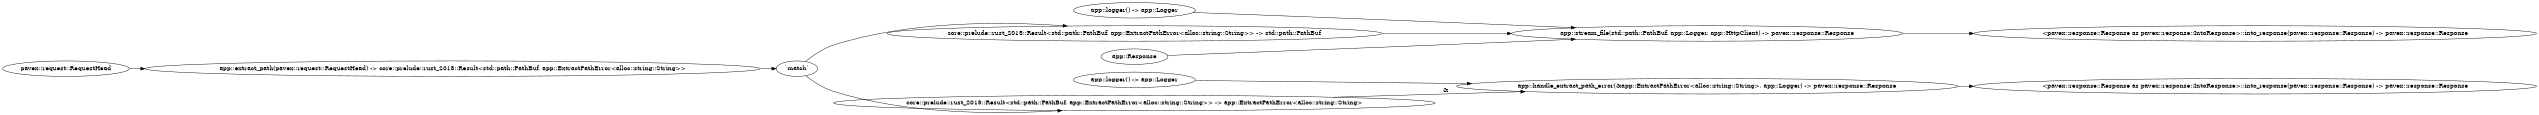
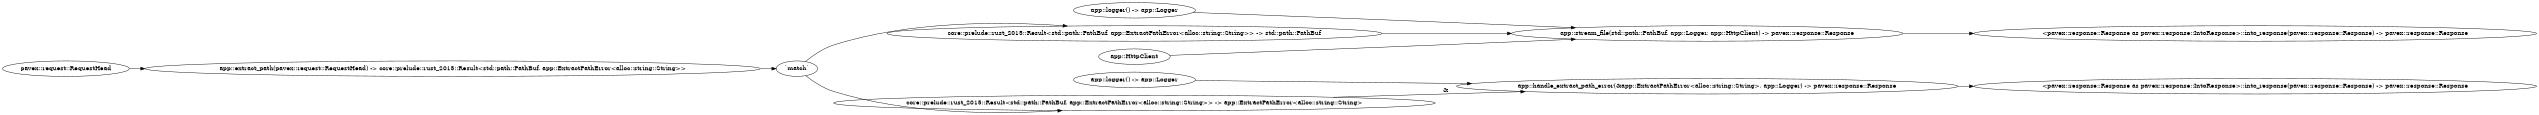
node "app::Response": label "app::Response" -> "app::HttpClient"
